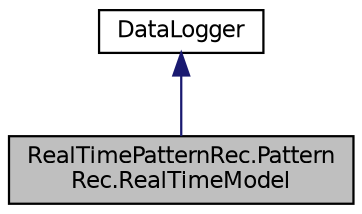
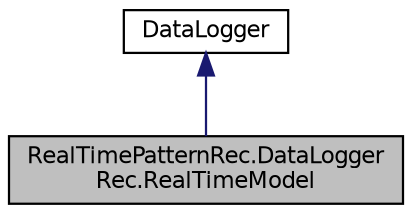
node "RealTimePatternRec.Pattern Rec.RealTimeModel": label "RealTimePatternRec.Pattern Rec.RealTimeModel" -> "RealTimePatternRec.DataLogger Rec.RealTimeModel"
